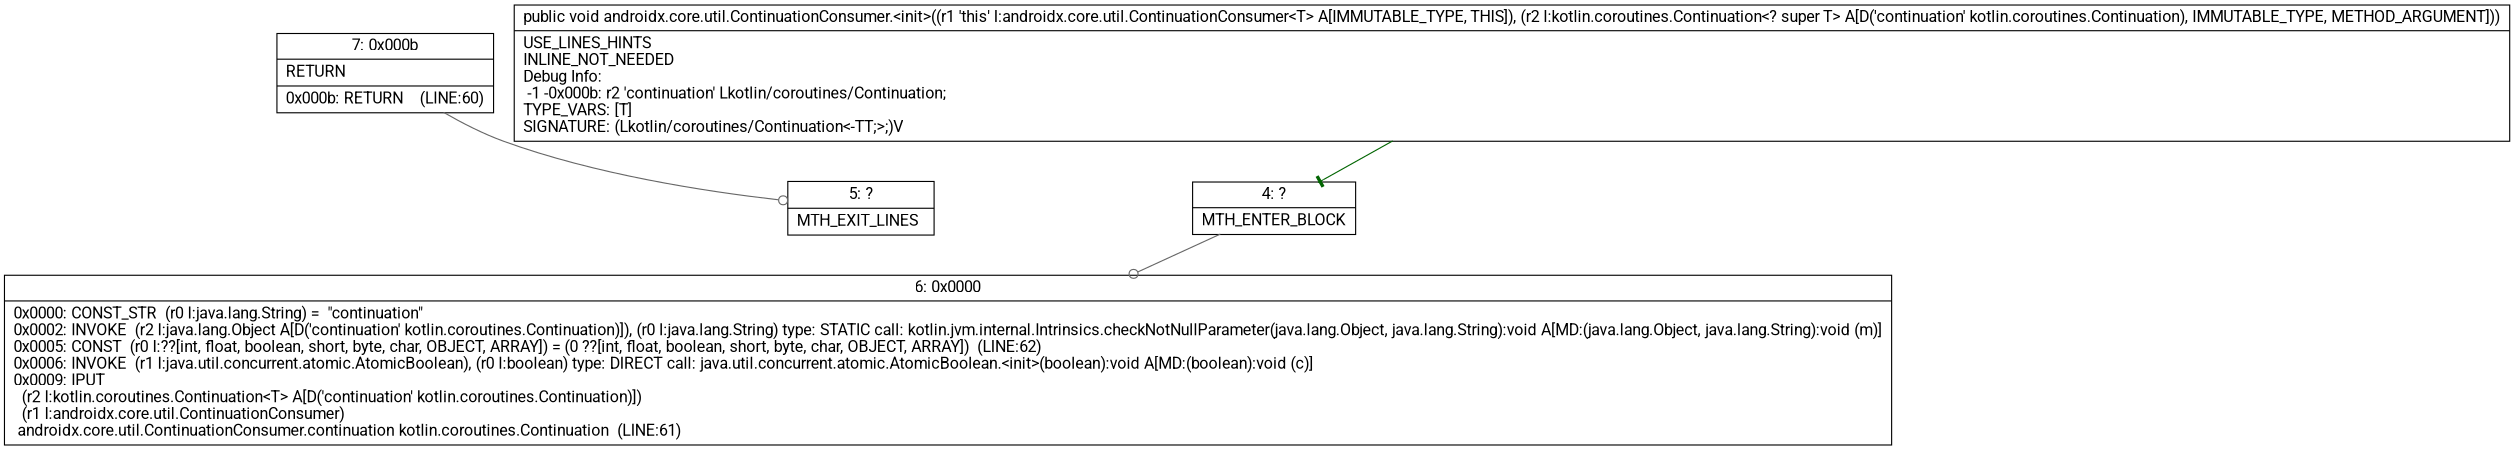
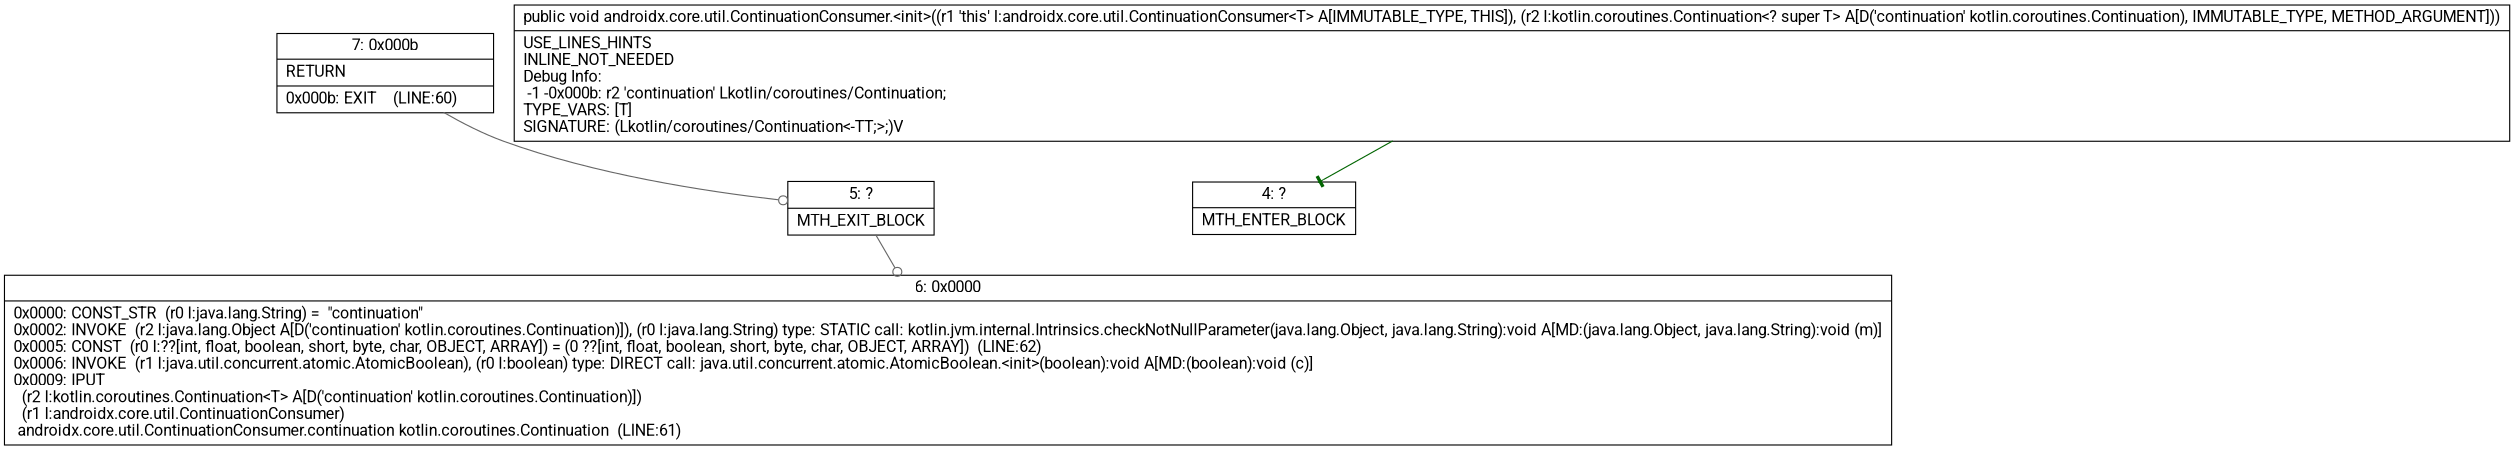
node "7: 0x000b": text "0x000b: RETURN    (LINE:60)" -> "0x000b: EXIT    (LINE:60)"
node "5: ?": text "MTH_EXIT_LINES" -> "MTH_EXIT_BLOCK"
edge "4: ?" -> "6: 0x0000": now "5: ?" -> "6: 0x0000"
